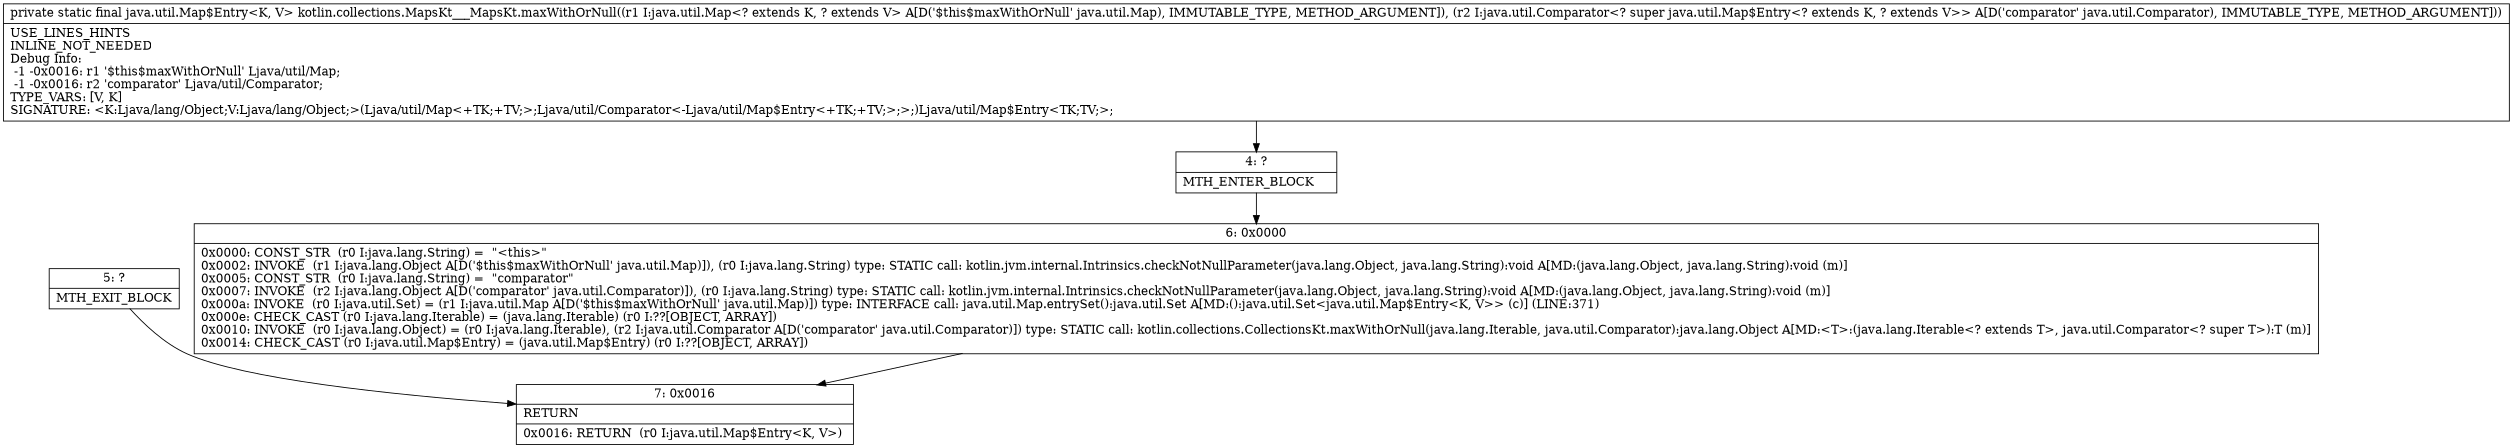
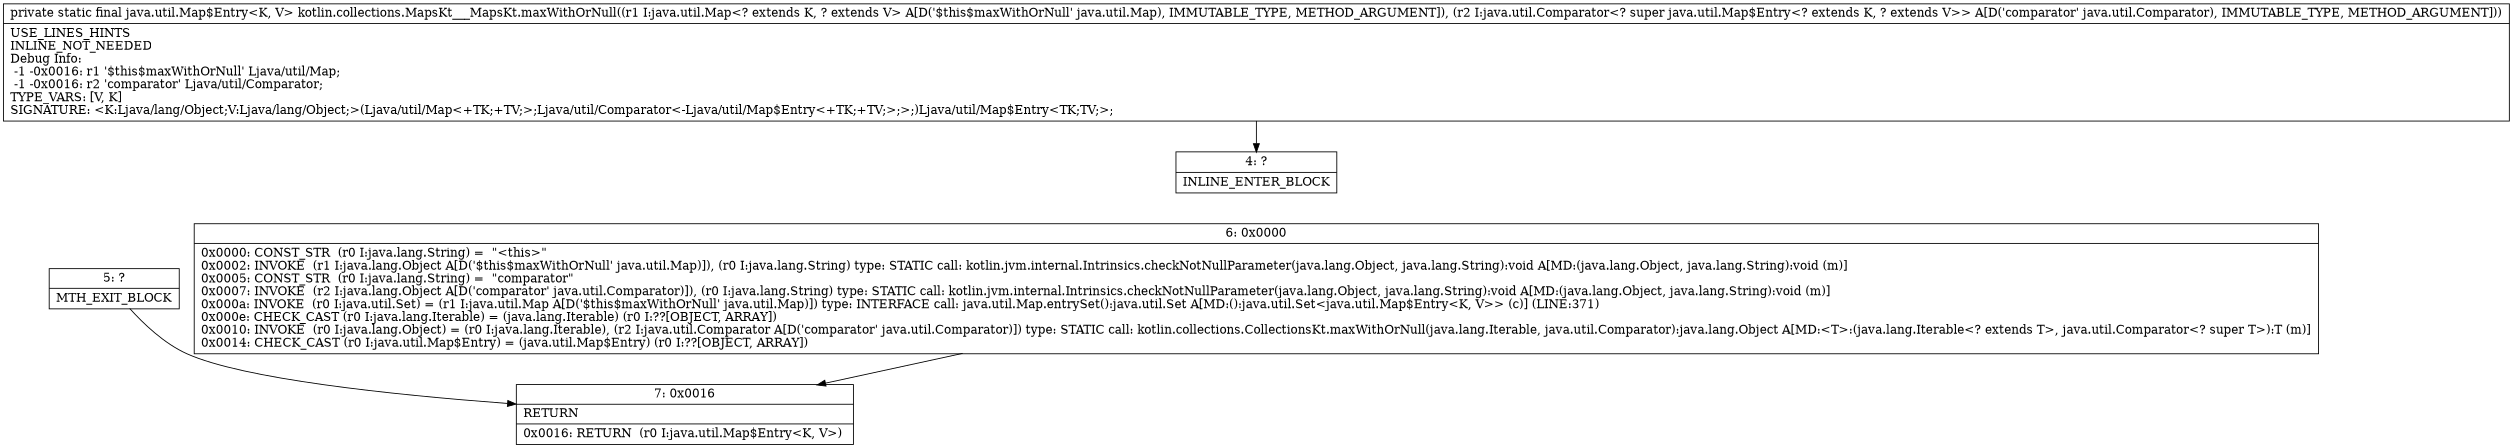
node "4: ?": text "MTH_ENTER_BLOCK" -> "INLINE_ENTER_BLOCK"
edge "4: ?" -> "6: 0x0000": removed
